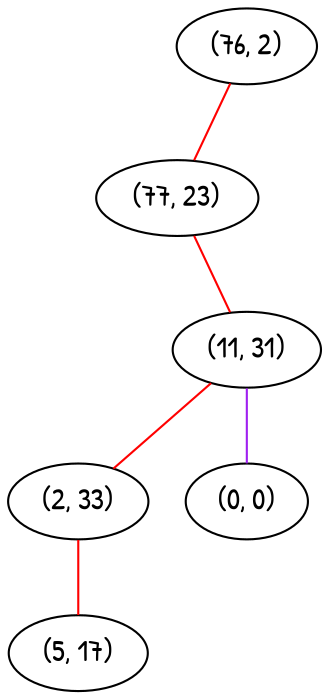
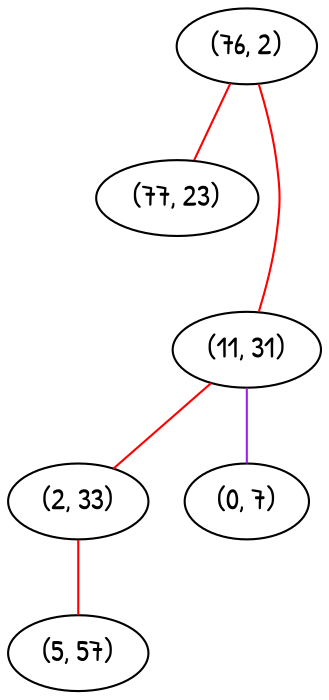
edge "(77, 23)" -- "(11, 31)": now "(76, 2)" -- "(11, 31)"
node "(0, 0)": label "(0, 0)" -> "(0, 7)"
node "(5, 17)": label "(5, 17)" -> "(5, 57)"
